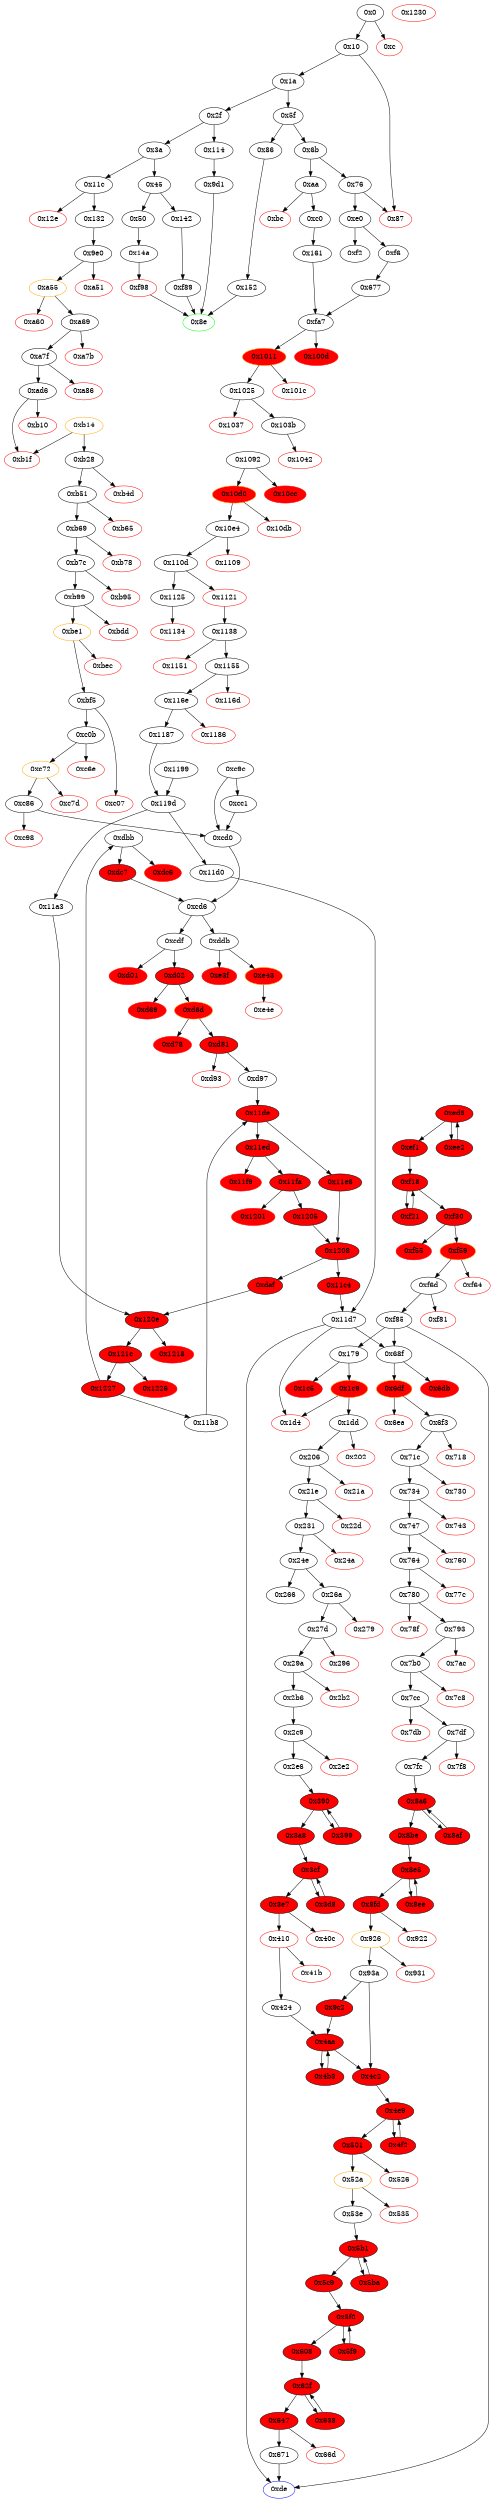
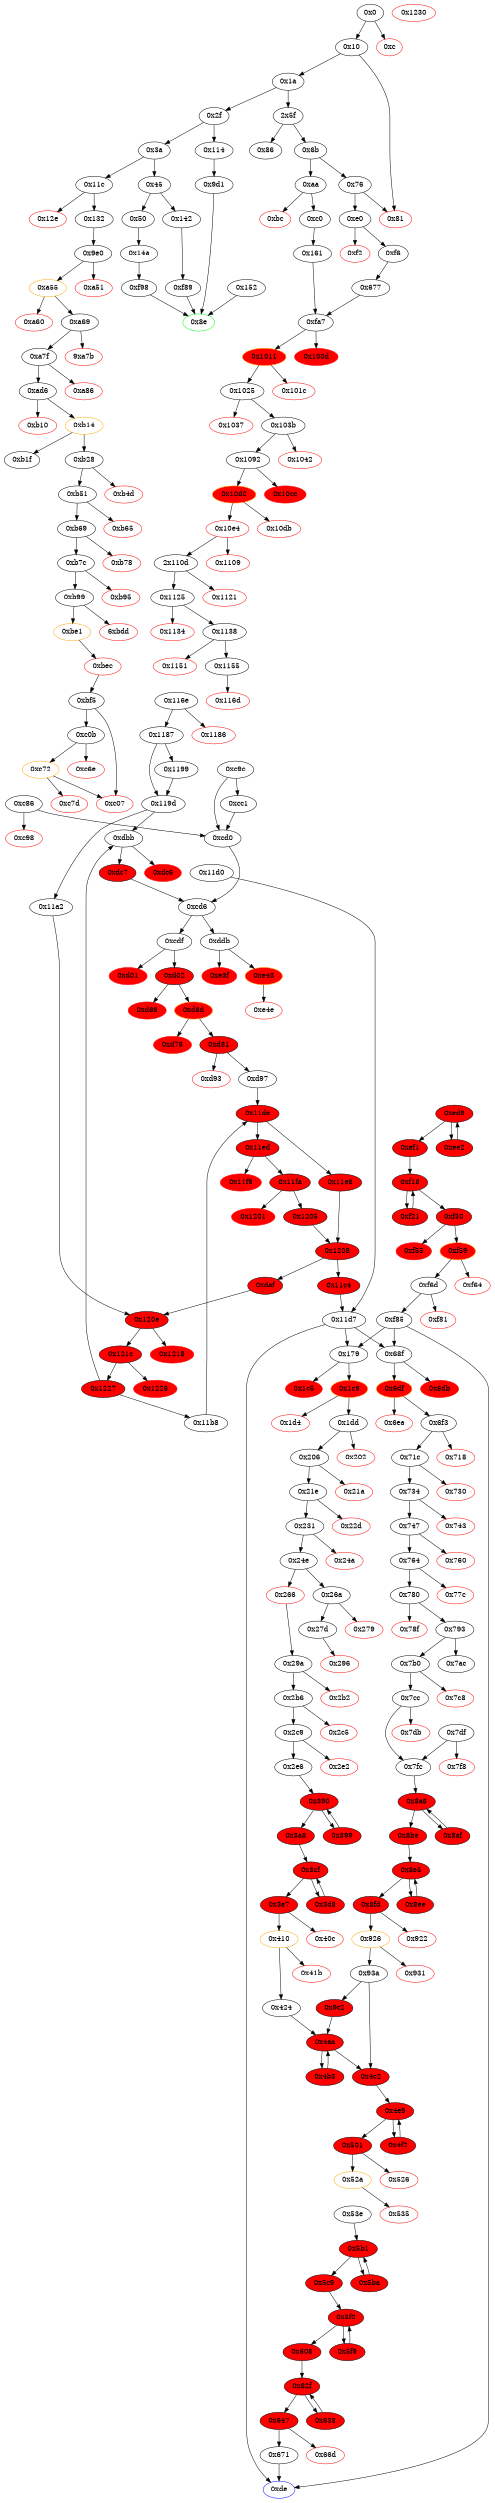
node "0x5f": label "0x5f" -> "2x5f"
edge "0x86" -> "0x152": removed
node "0x87": label "0x87" -> "0x81"
node "0xf2": color black -> red
node "0xf98": color red -> black
node "0xa7b": label "0xa7b" -> "9xa7b"
edge "0xad6" -> "0xb1f": now "0xad6" -> "0xb14"
edge "0x103b" -> "0x1092": added
node "0xb1f": color red -> black
node "0x10e4": color black -> red
node "0x110d": label "0x110d" -> "2x110d"
edge "0x1121" -> "0x1138": now "0x1125" -> "0x1138"
node "0xbdd": label "0xbdd" -> "6xbdd"
edge "0xbe1" -> "0xbf5": now "0xbec" -> "0xbf5"
edge "0x1155" -> "0x116e": removed
edge "0x1187" -> "0x1199": added
edge "0xc72" -> "0xc86": now "0xc72" -> "0xc07"
edge "0x119d" -> "0x11d0": now "0x119d" -> "0xdbb"
node "0x11a3": label "0x11a3" -> "0x11a2"
edge "0x11d7" -> "0x1d4": now "0x11d7" -> "0x179"
node "0x266": color black -> red
edge "0x27d" -> "0x29a": now "0x266" -> "0x29a"
node "0x7ac": color red -> black
edge "0x7cc" -> "0x7df": now "0x7cc" -> "0x7fc"
node "0x2c5": added
node "0x410": color red -> orange
edge "0x52a" -> "0x53e": removed
